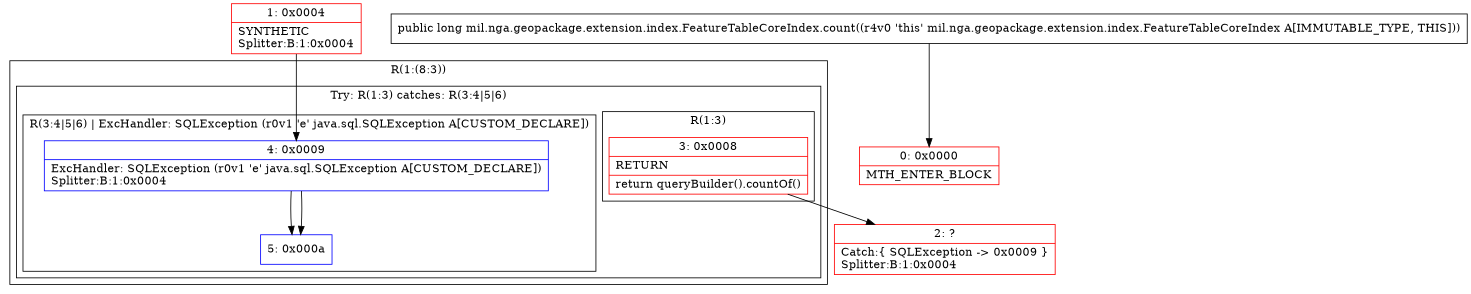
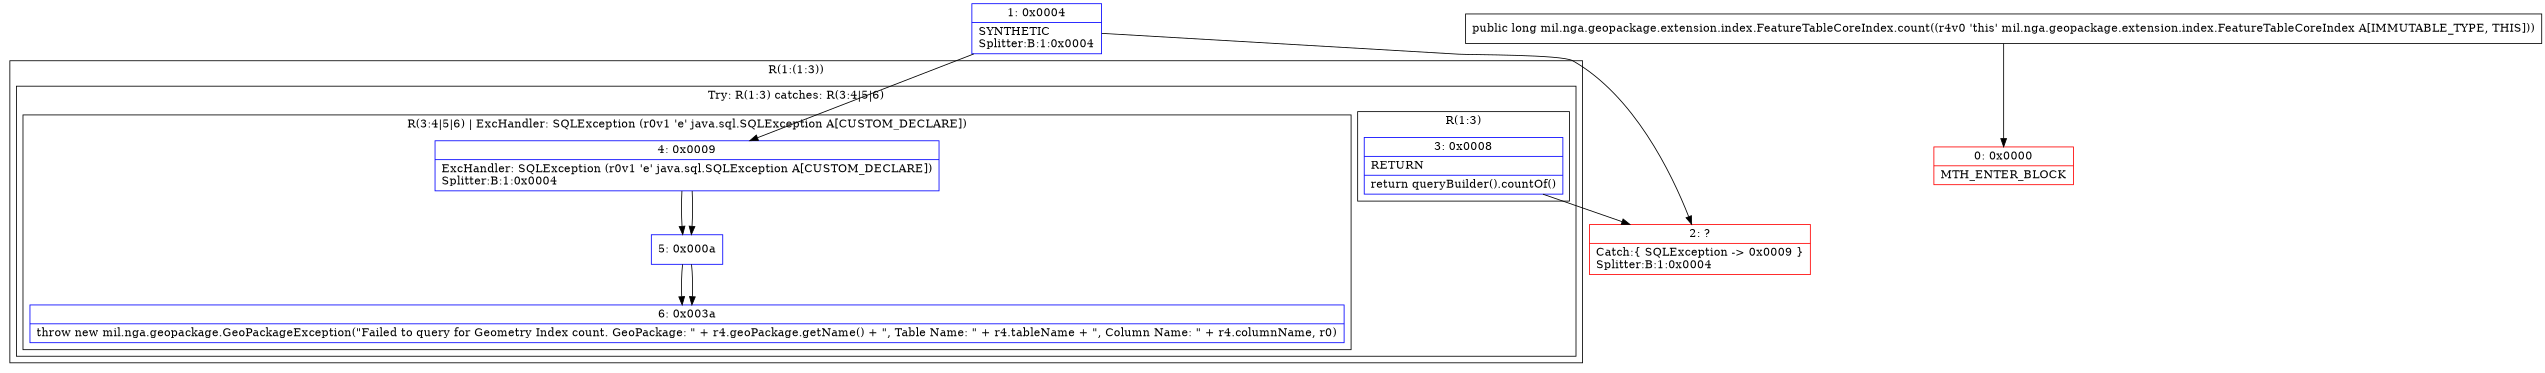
node "1: 0x0004": color red -> blue
edge "1: 0x0004" -> "2: ?": added
cluster "R(1:(8:3))": label "R(1:(8:3))" -> "R(1:(1:3))"
node "3: 0x0008": color red -> blue
node "6: 0x003a": added
